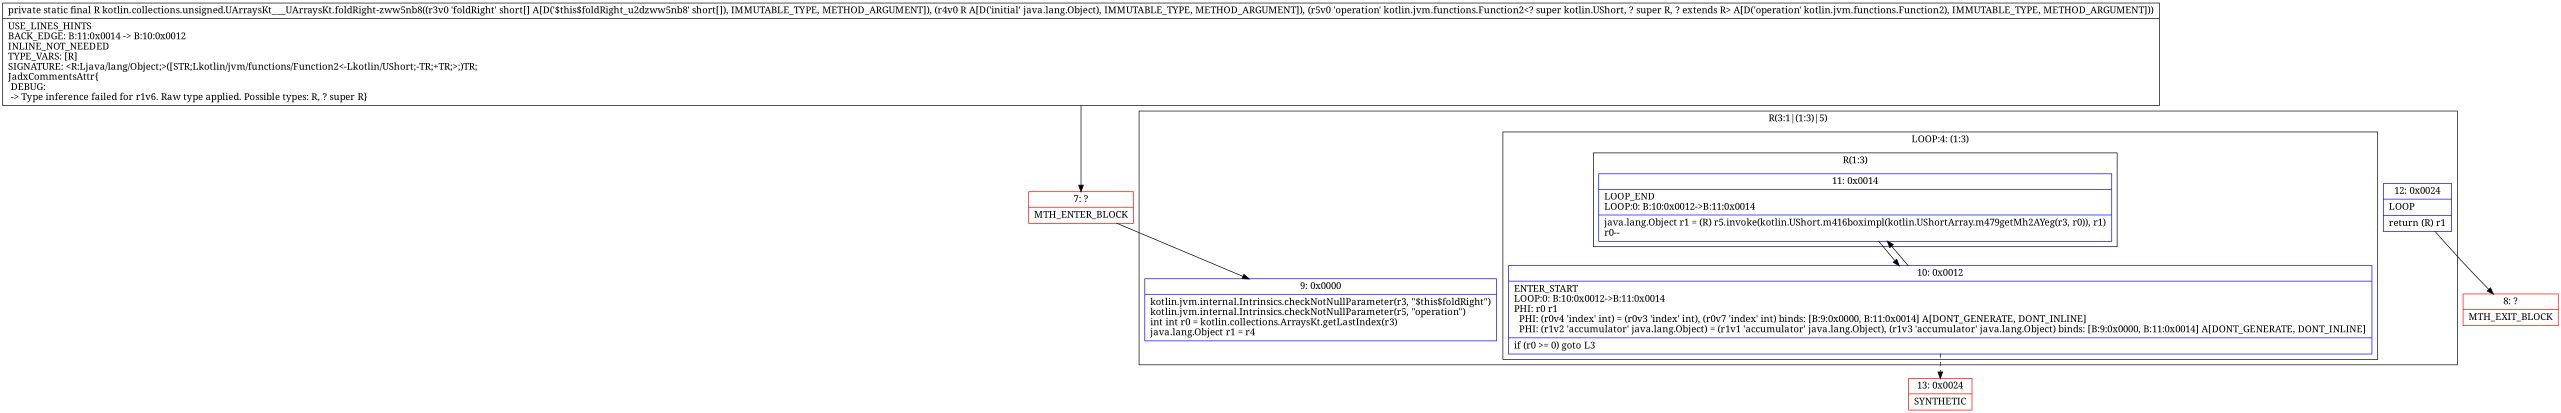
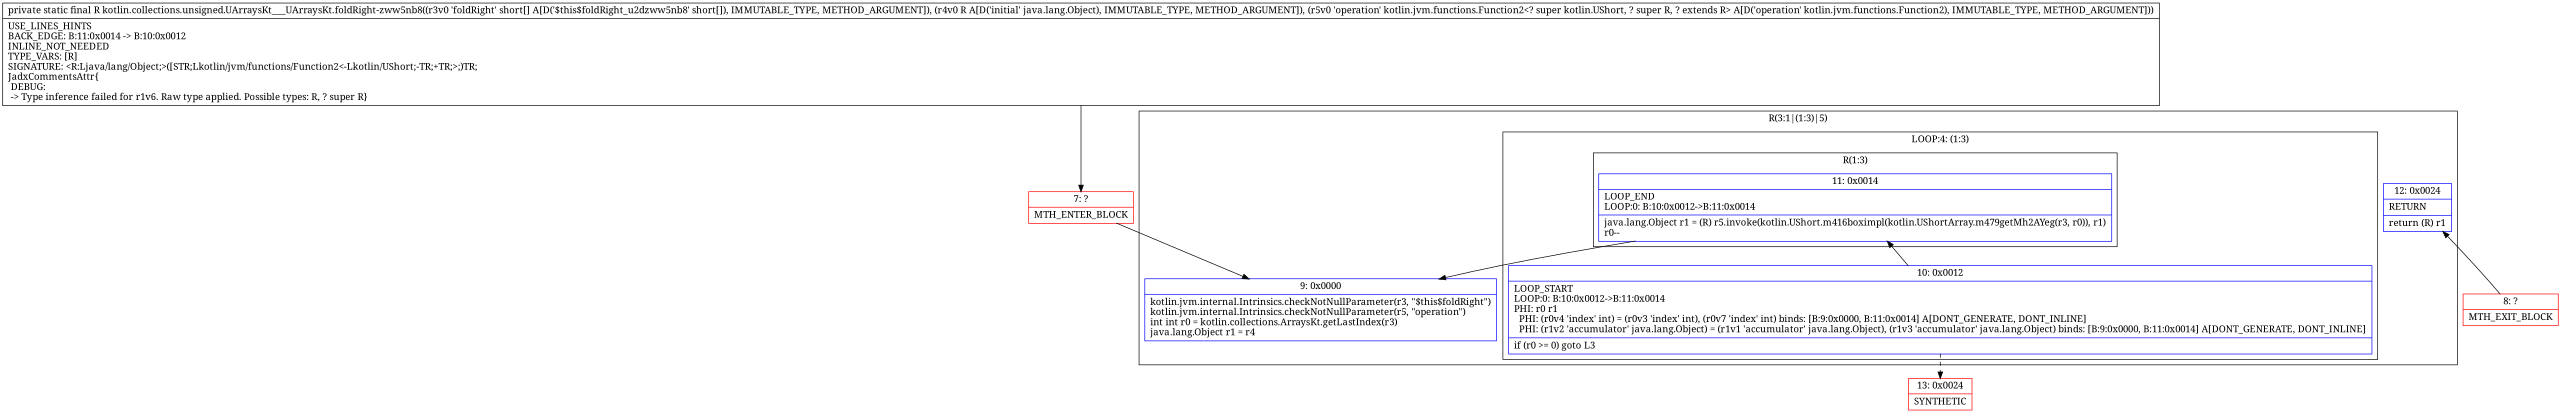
node "12: 0x0024": text "LOOP" -> "RETURN"
edge "11: 0x0014" -> "10: 0x0012": now "11: 0x0014" -> "9: 0x0000"
edge "12: 0x0024" -> "8: ?": reversed
node "10: 0x0012": text "ENTER_START" -> "LOOP_START"
